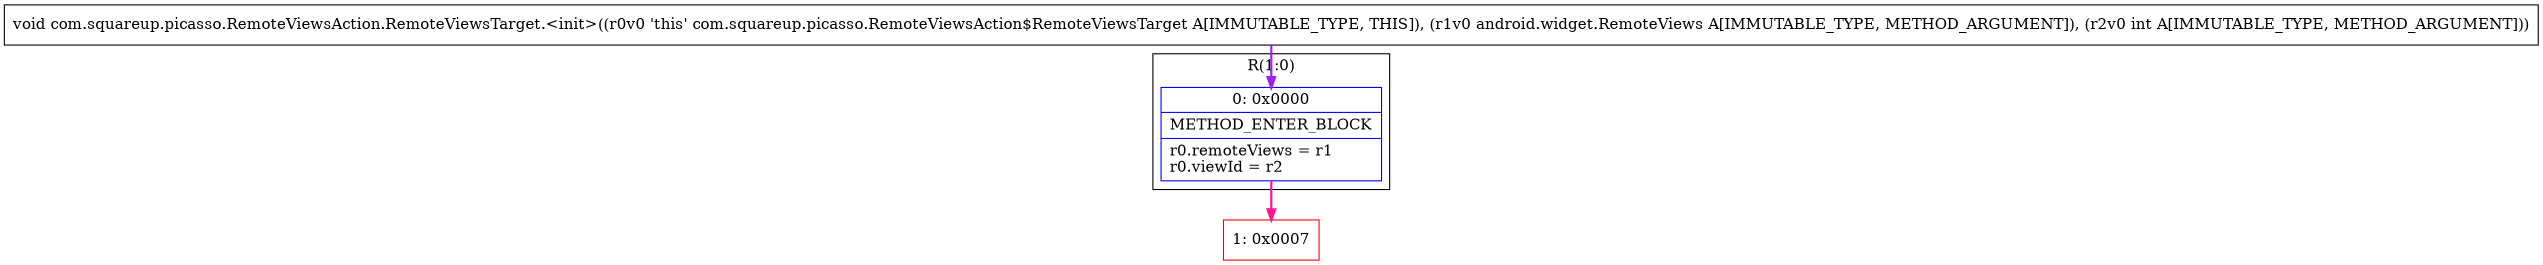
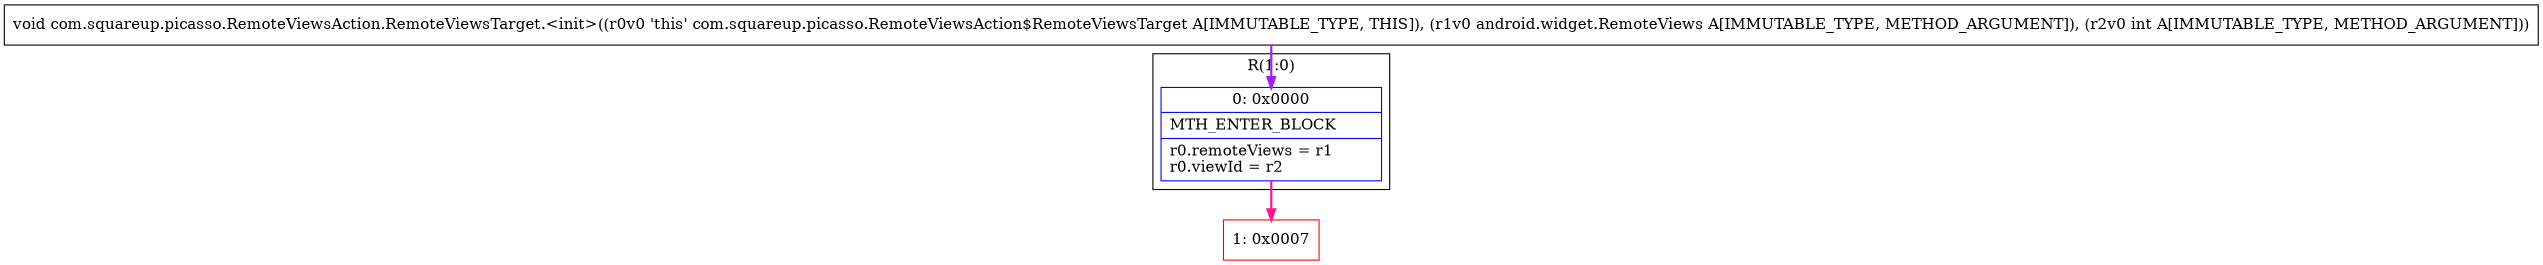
node "0: 0x0000": text "METHOD_ENTER_BLOCK" -> "MTH_ENTER_BLOCK"
